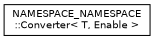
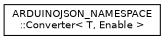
node "NAMESPACE_NAMESPACE ::Converter< T, Enable >": label "NAMESPACE_NAMESPACE ::Converter< T, Enable >" -> "ARDUINOJSON_NAMESPACE ::Converter< T, Enable >"
